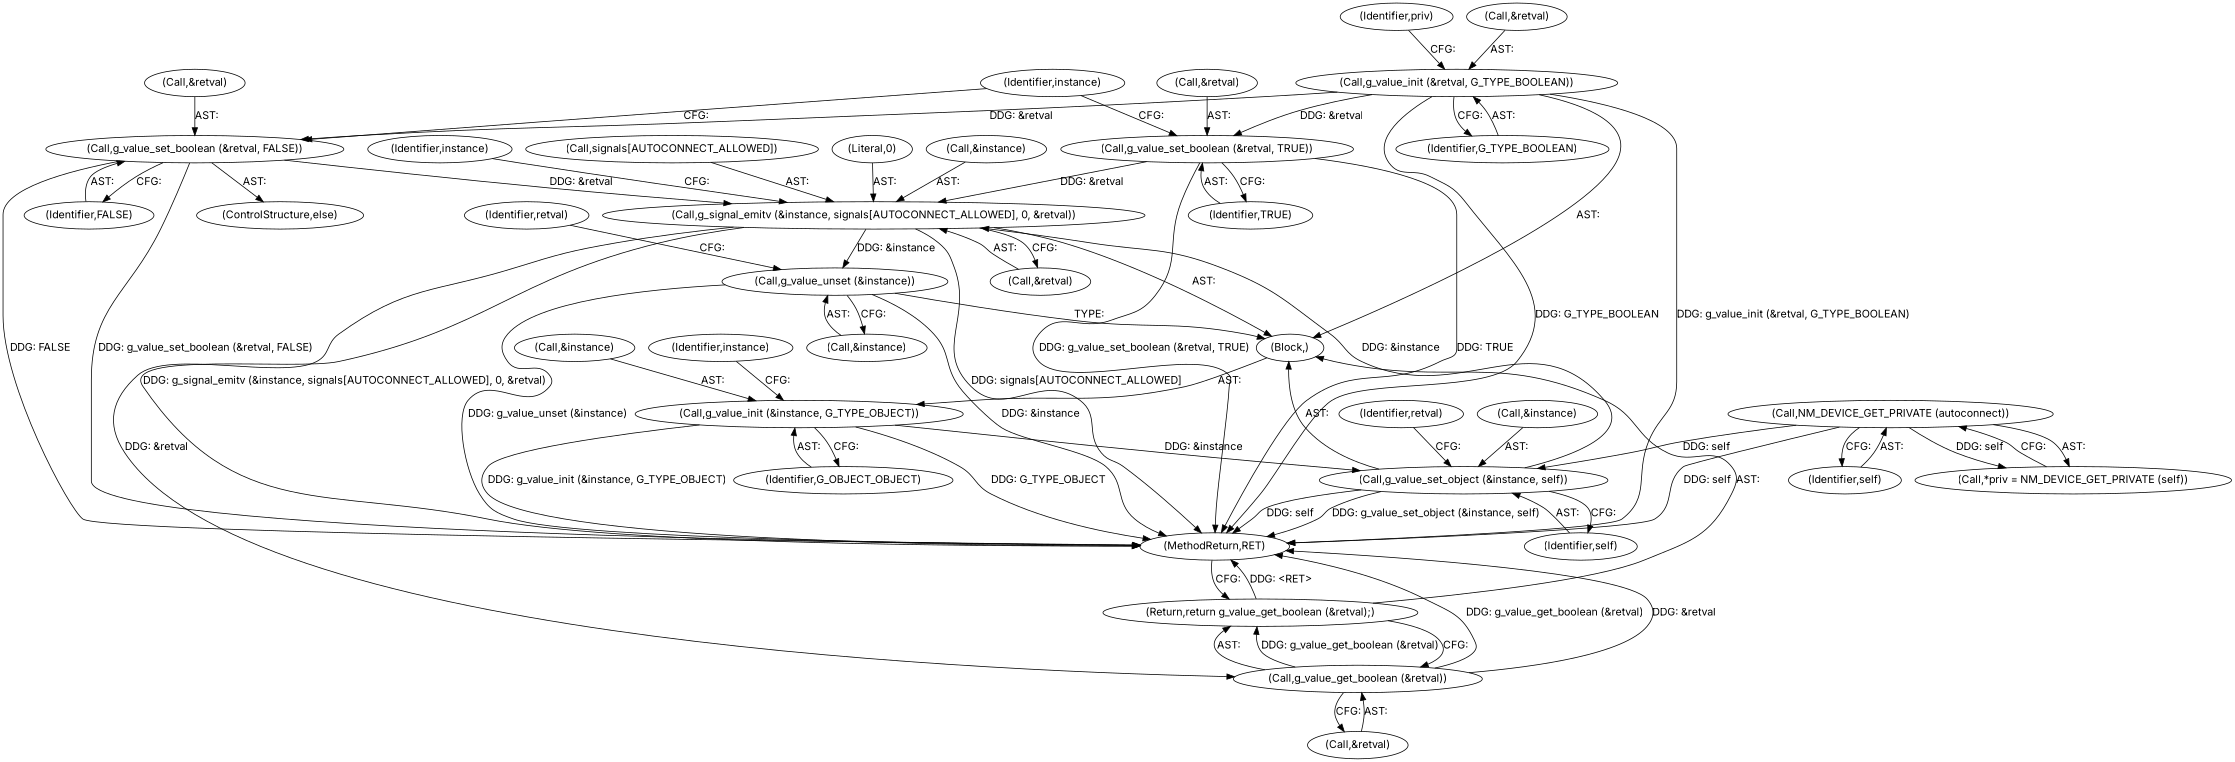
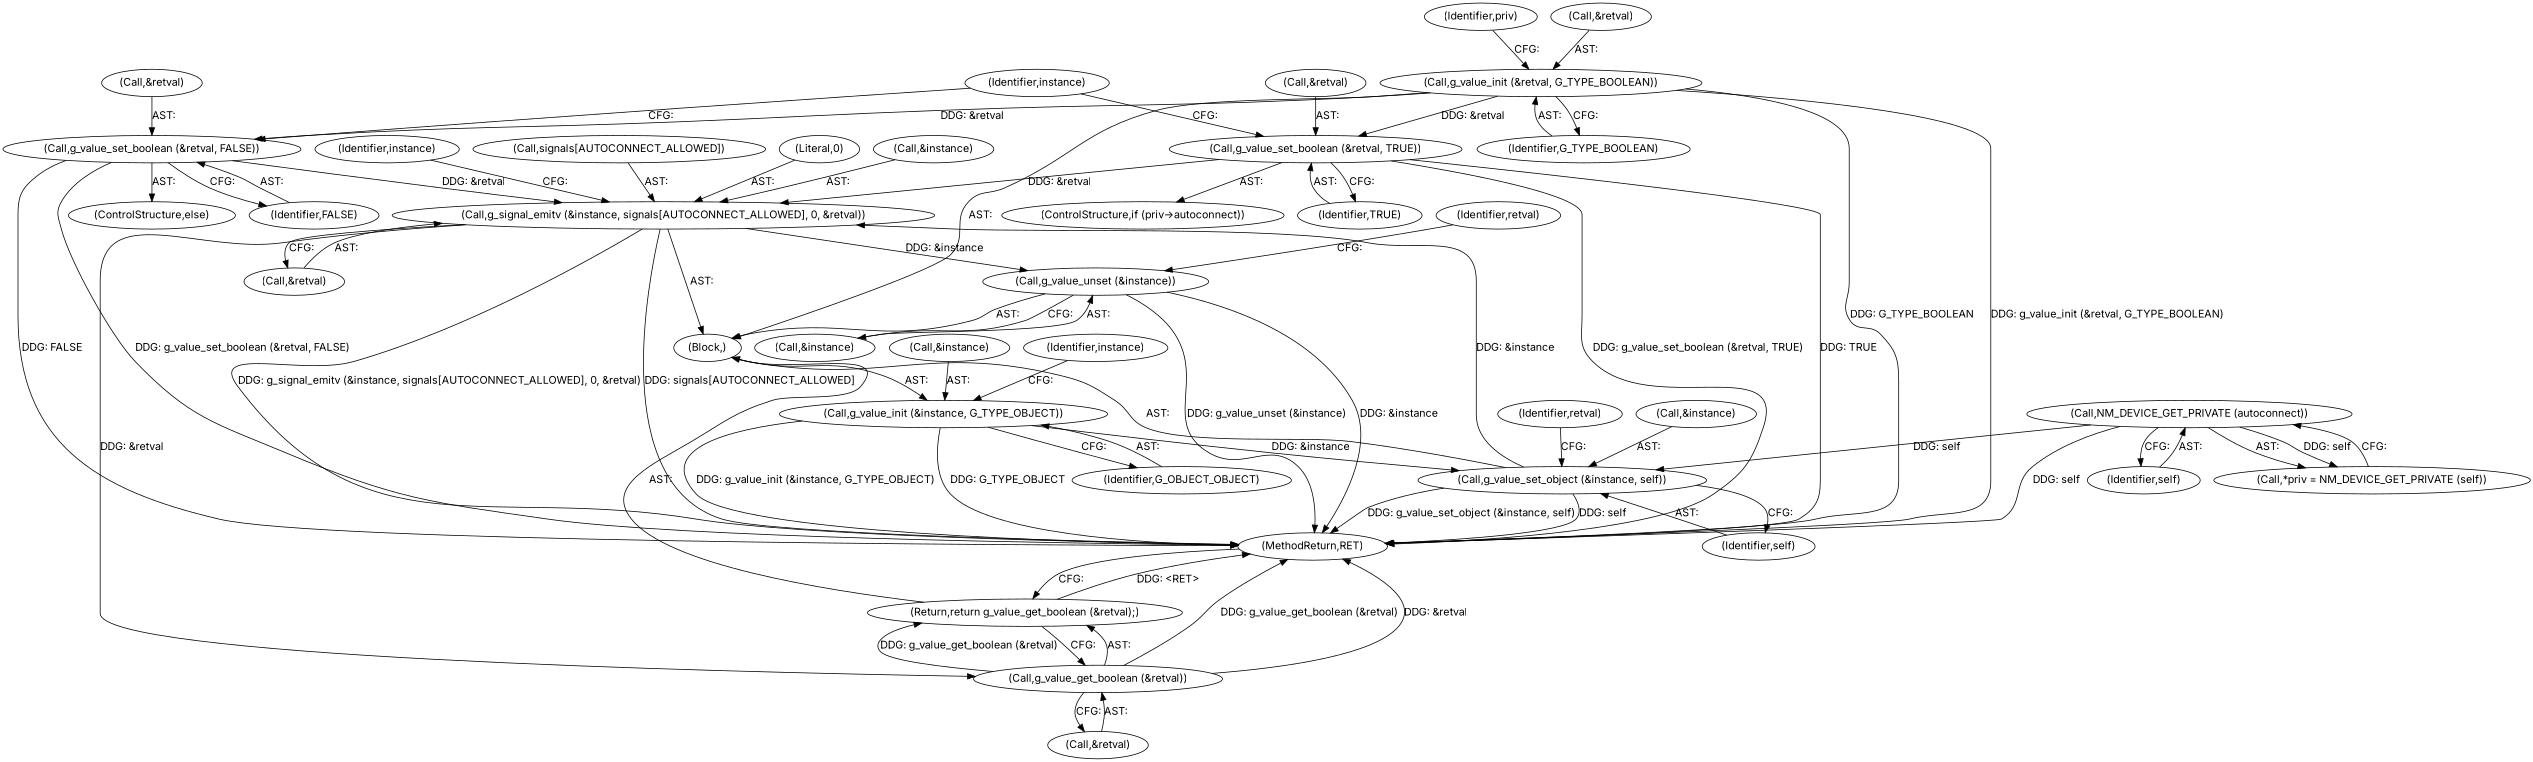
node "(ControlStructure,if (priv->autoconnect))": added
edge "(Call,g_value_unset (&instance))" -> "(Block,)": label "TYPE: " -> "AST: "
